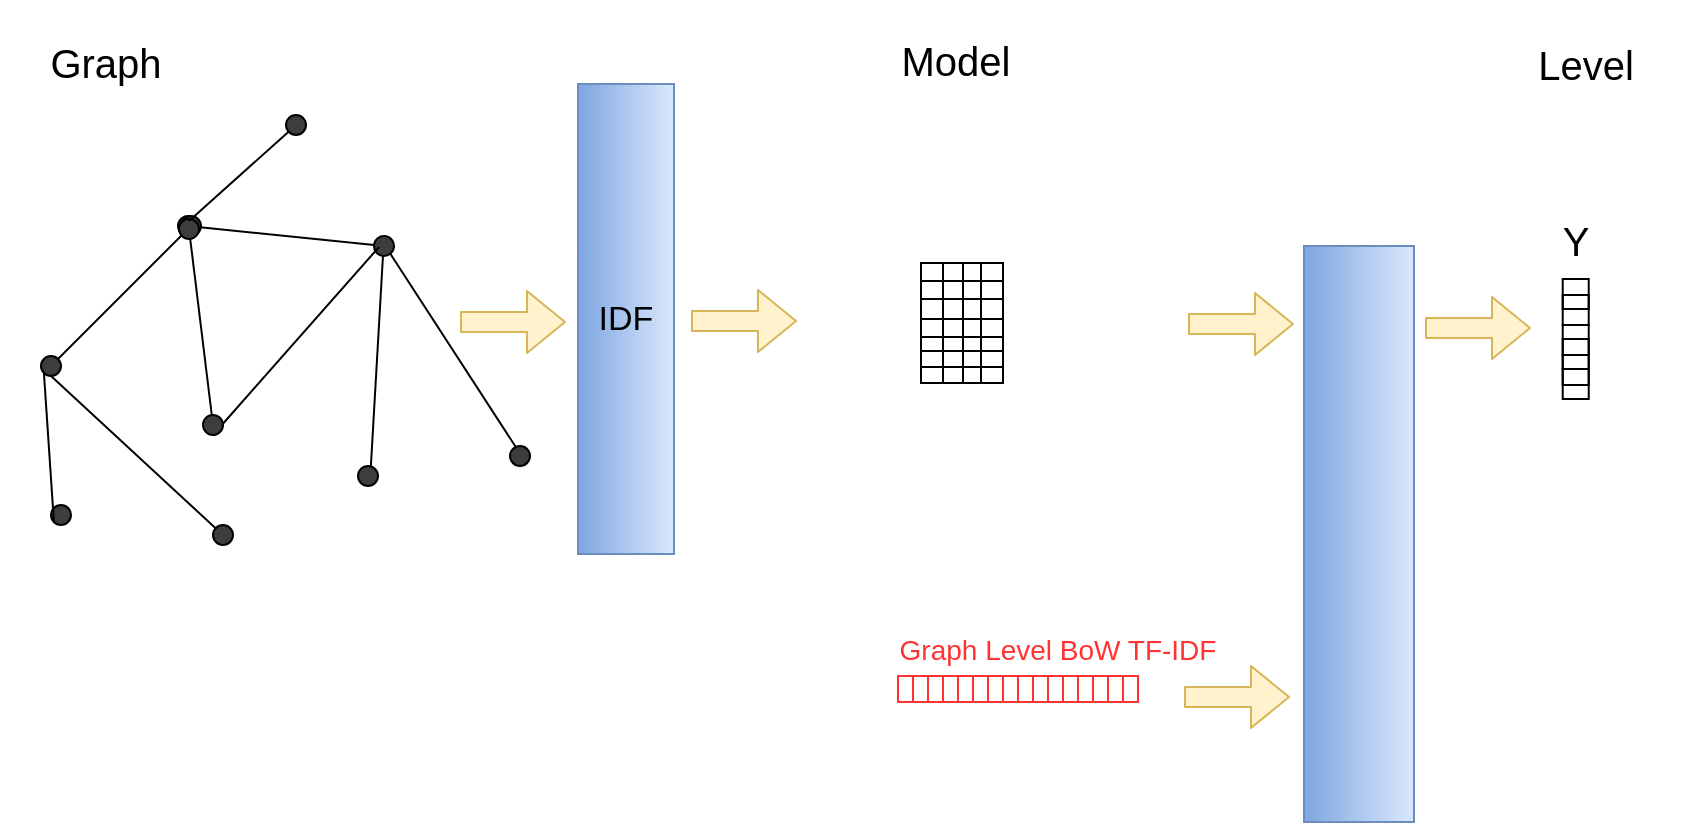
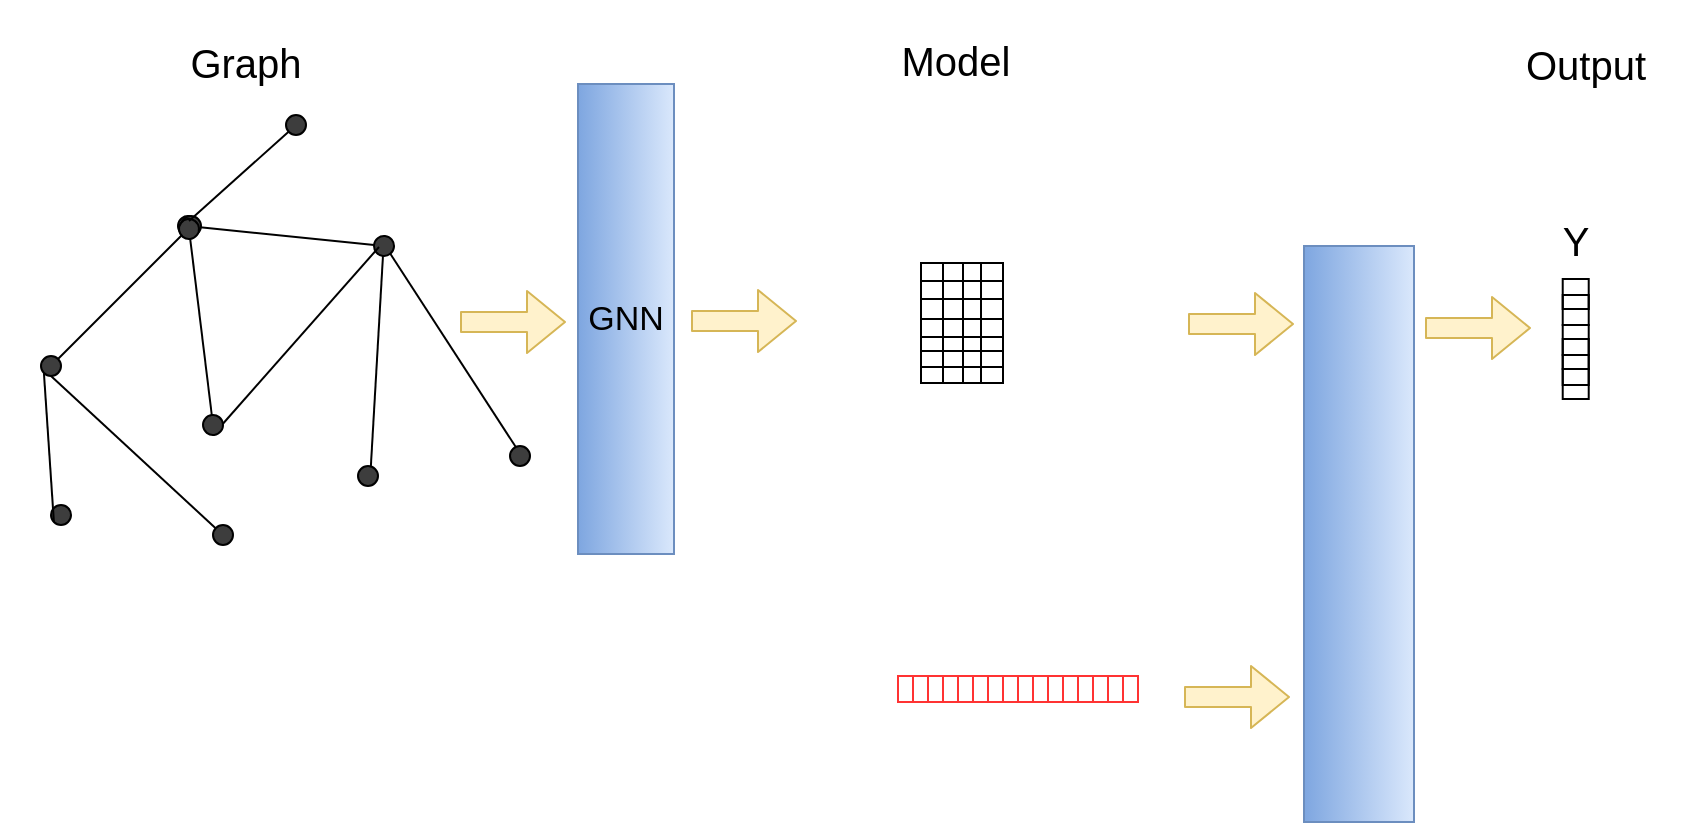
node "Graph": moved (106, 63) -> (246, 63)
node "Level": label "Level" -> "Output"
node "IDF": label "IDF" -> "GNN"
node "Graph Level BoW TF-IDF": removed
